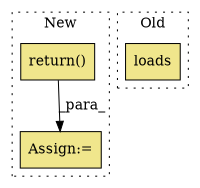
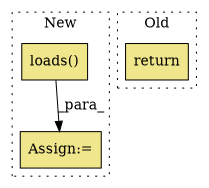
node "return()": label "return()" -> "loads()"
node "loads": label "loads" -> "return"
